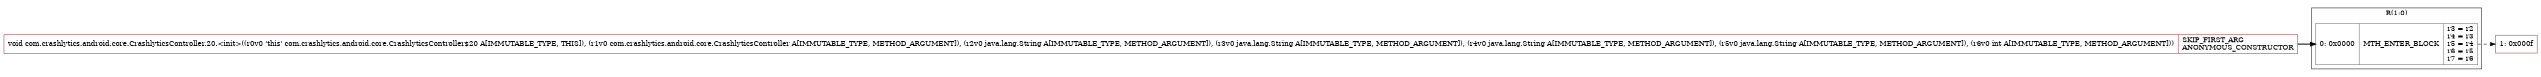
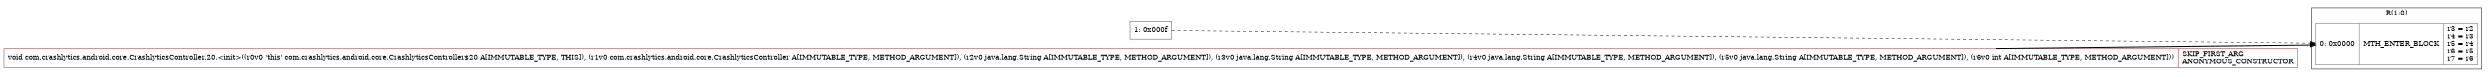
edge "0: 0x0000" -> "1: 0x000f": reversed
